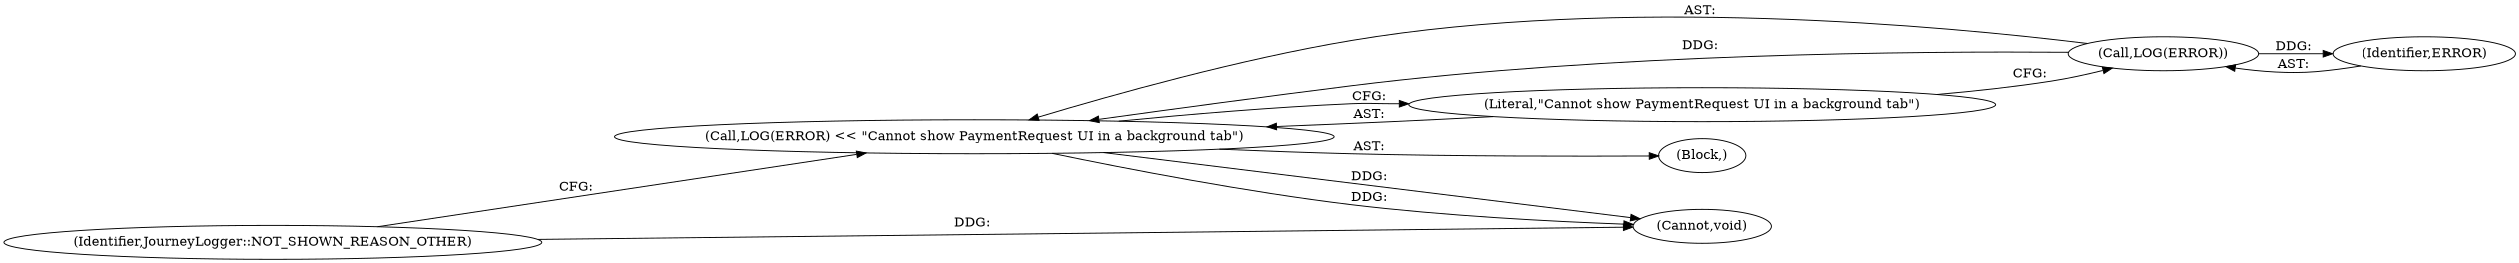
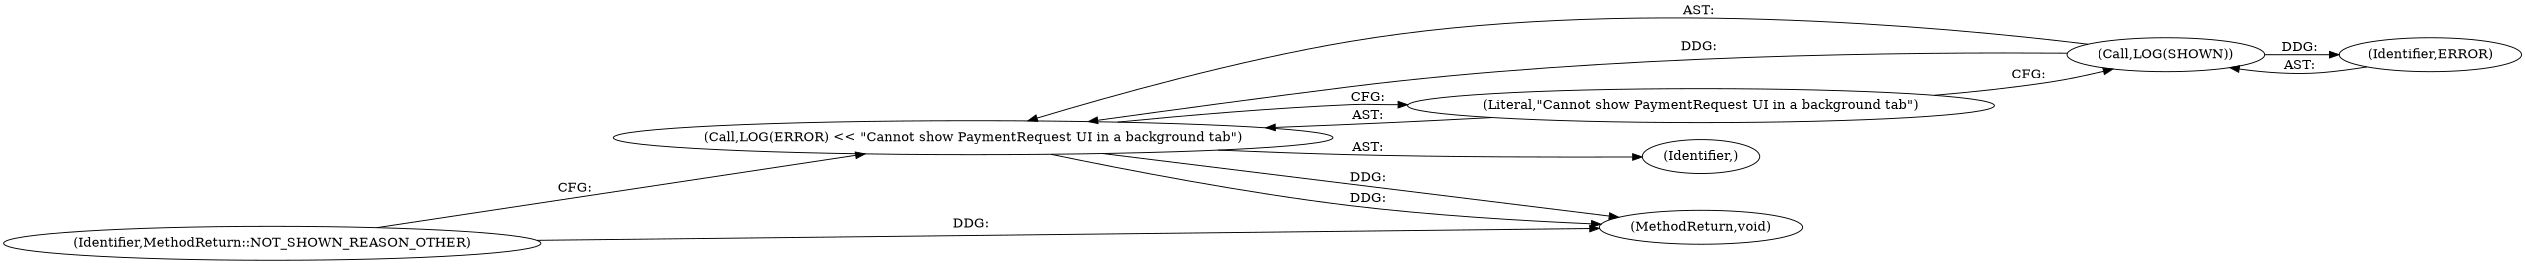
node "(Call,LOG(ERROR))": label "(Call,LOG(ERROR))" -> "(Call,LOG(SHOWN))"
node "(Block,)": label "(Block,)" -> "(Identifier,)"
node "(Cannot,void)": label "(Cannot,void)" -> "(MethodReturn,void)"
node "(Identifier,JourneyLogger::NOT_SHOWN_REASON_OTHER)": label "(Identifier,JourneyLogger::NOT_SHOWN_REASON_OTHER)" -> "(Identifier,MethodReturn::NOT_SHOWN_REASON_OTHER)"
